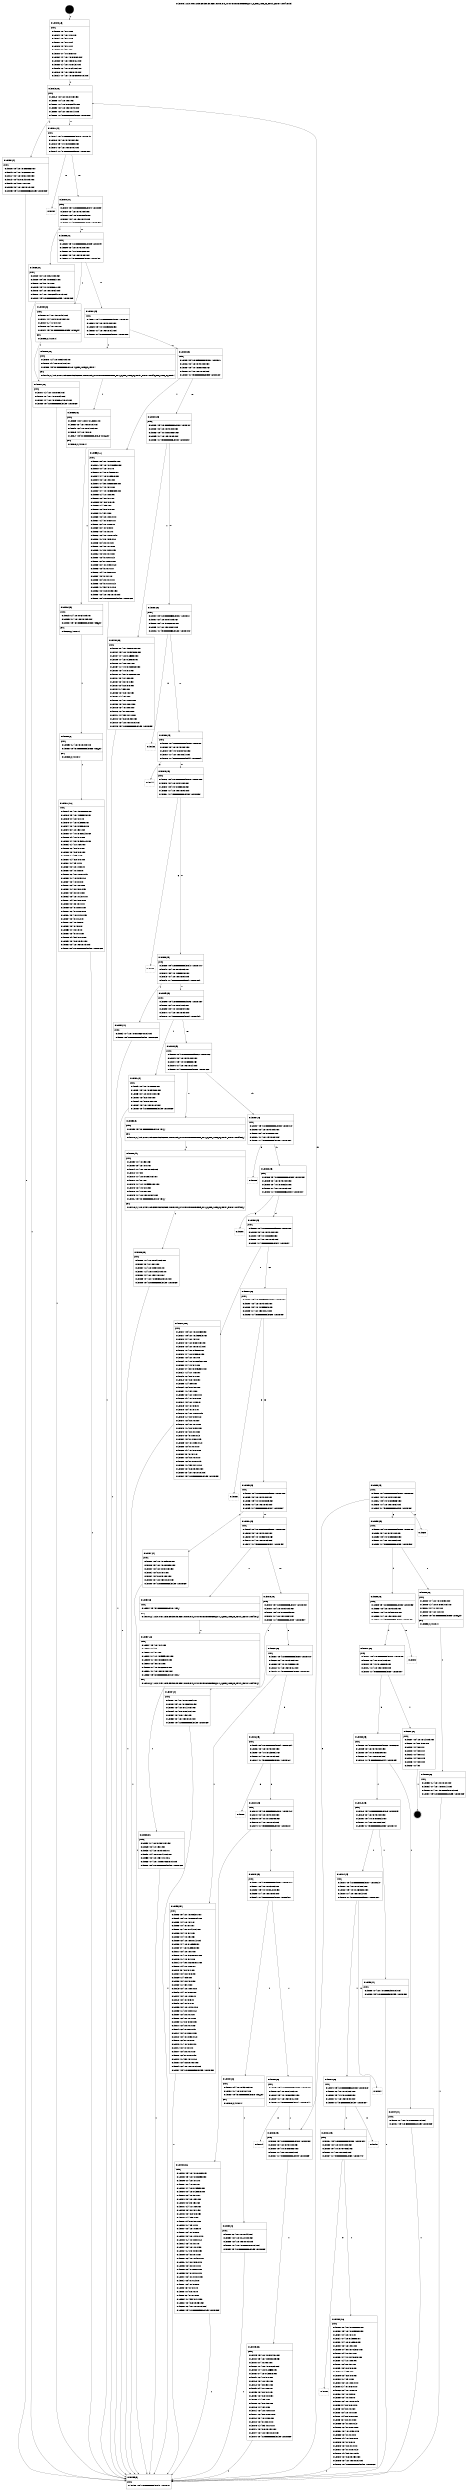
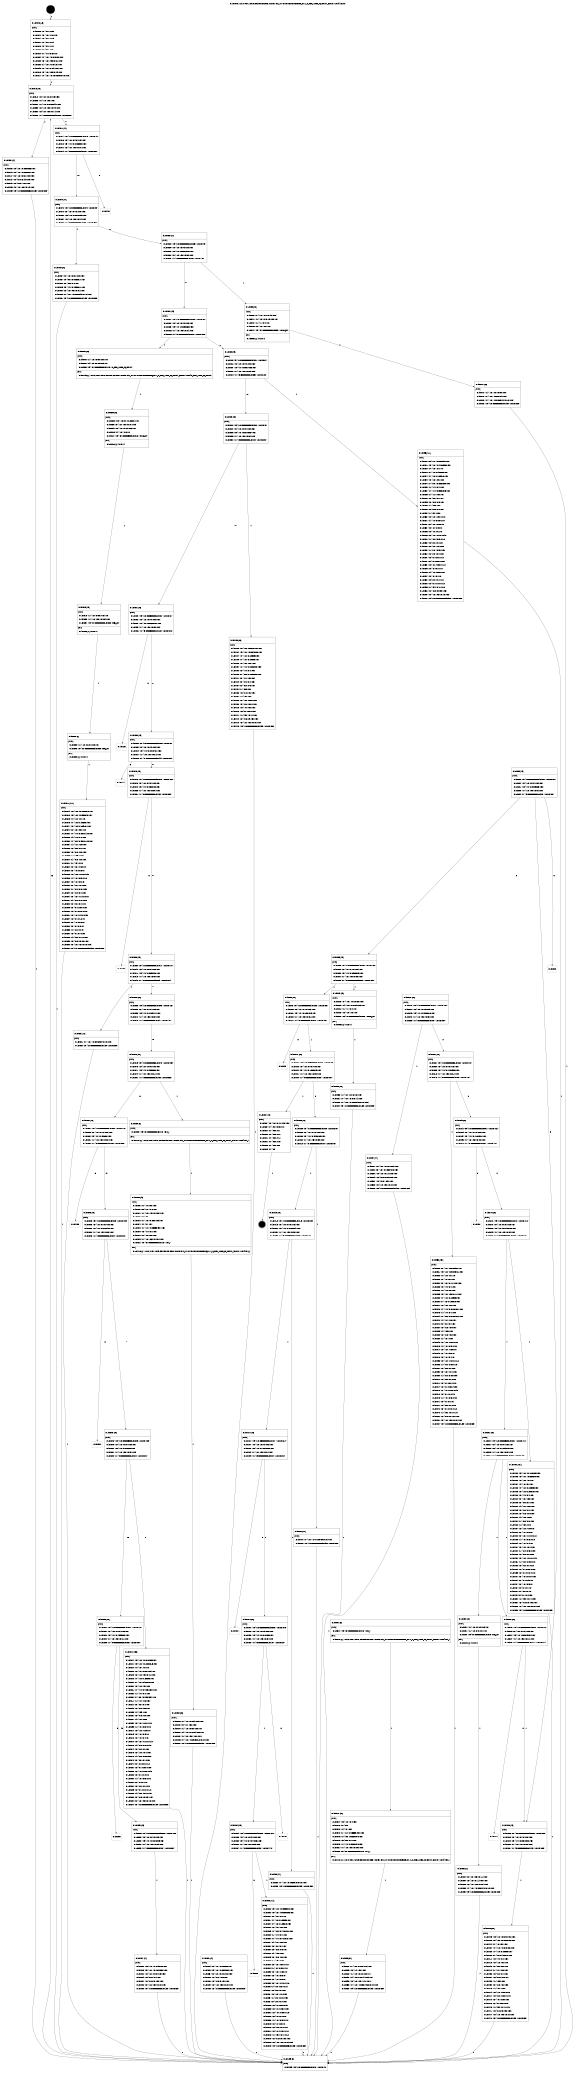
edge "0x401955 [25]" -> "0x401cf4 [27]": removed, label "1"
node "0x401a04 [25]": removed
